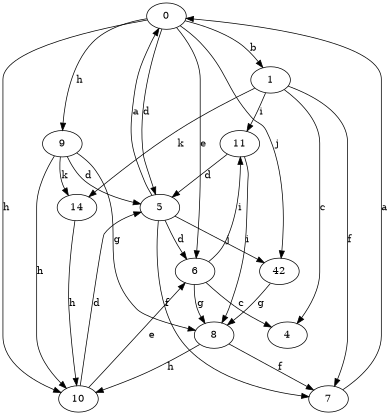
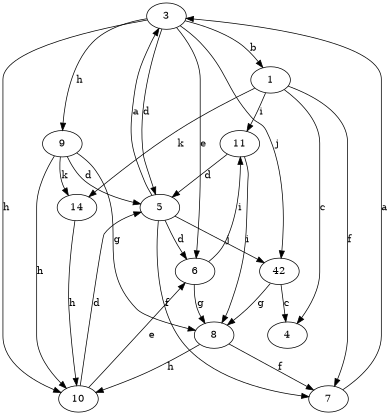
node "0": label "0" -> "3"
edge "6" -> "4": now "42" -> "4"
